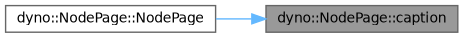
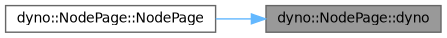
node "dyno::NodePage::caption": label "dyno::NodePage::caption" -> "dyno::NodePage::dyno"
